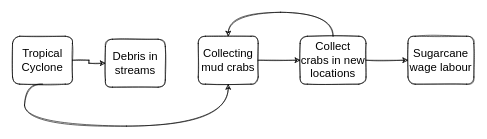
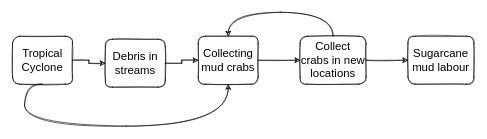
node "Sugarcane wage labour": label "Sugarcane wage labour" -> "Sugarcane mud labour"
edge "Debris in streams" -> "Collecting mud crabs": added
